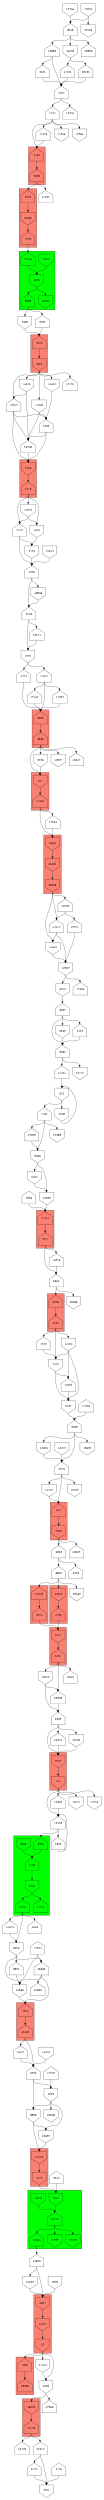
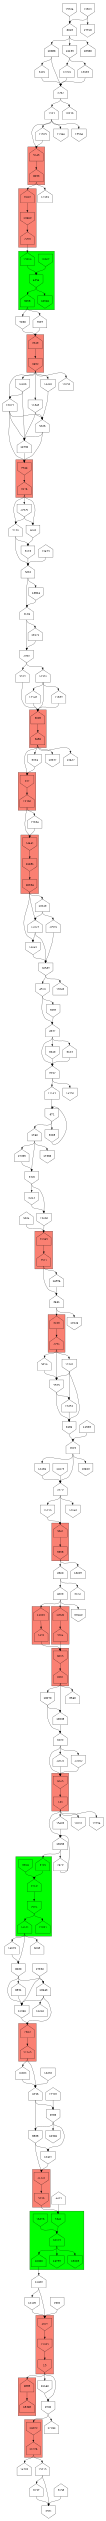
node "12473": shape invhouse -> house
node "7657": added
node "13820": shape invhouse -> house
node "17932": shape house -> invhouse
